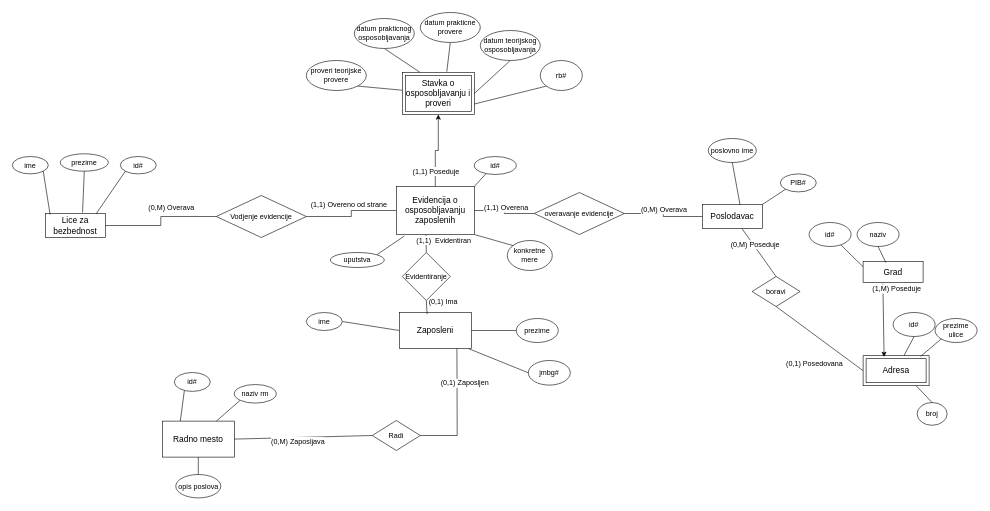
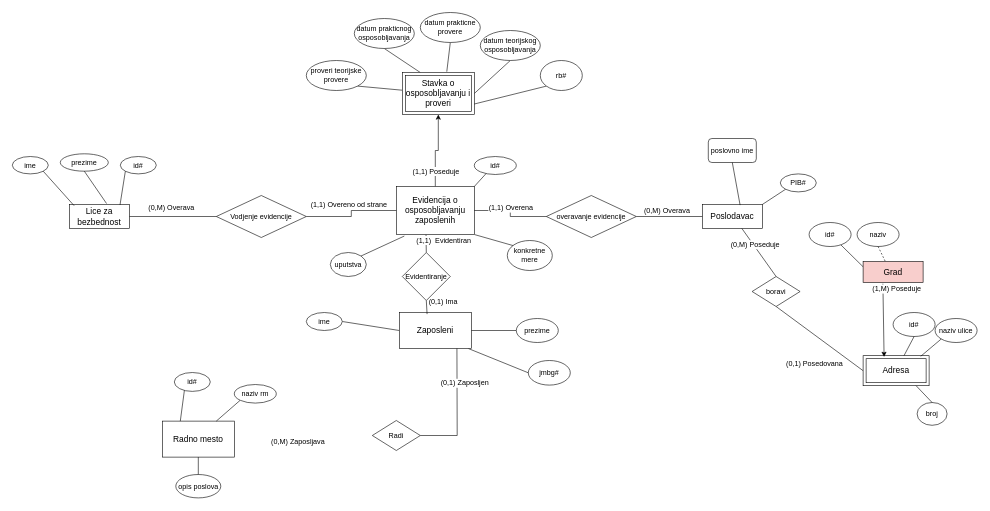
node "poslovno ime": shape ellipse -> rounded rectangle
node "overavanje evidencije": moved (579, 213) -> (591, 216)
node "Lice za bezbednost": moved (75, 225) -> (99, 216)
edge "naziv" -- "Grad": style solid -> dashed
node "uputstva": size 54x15 -> 36x24
node "Grad": fillcolor #ffffff -> #f8cecc
node "prezime ulice": label "prezime ulice" -> "naziv ulice"
edge "Radi" -- "Radno mesto": removed
